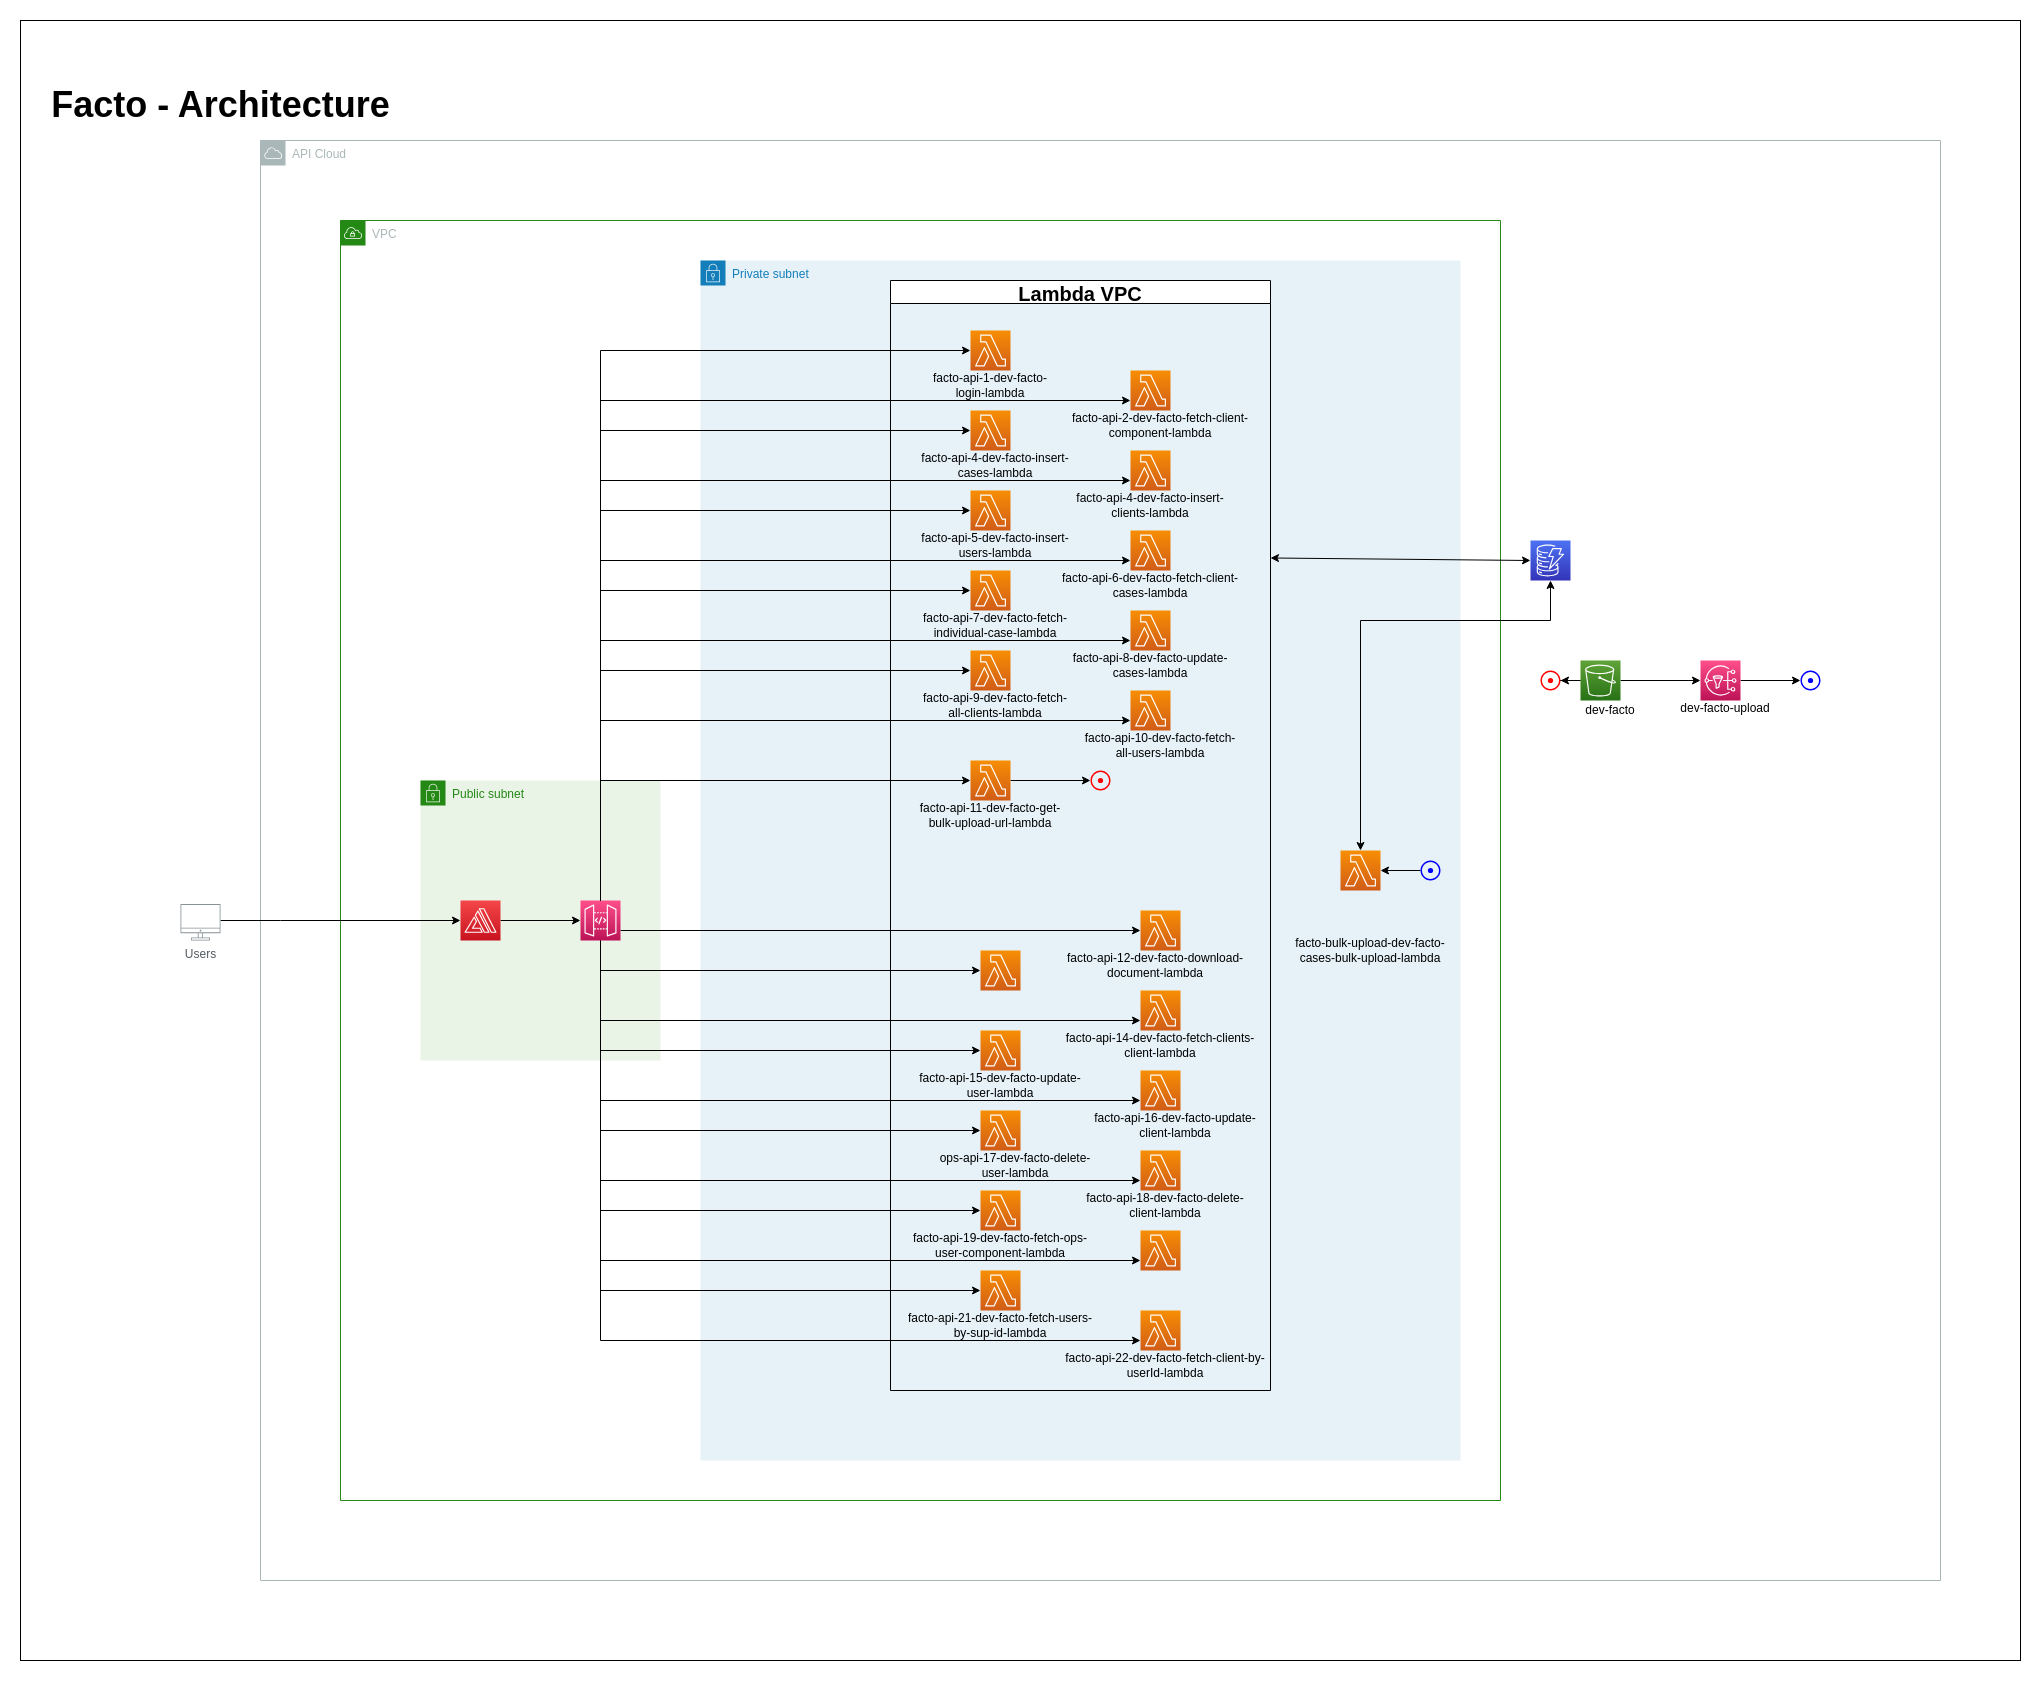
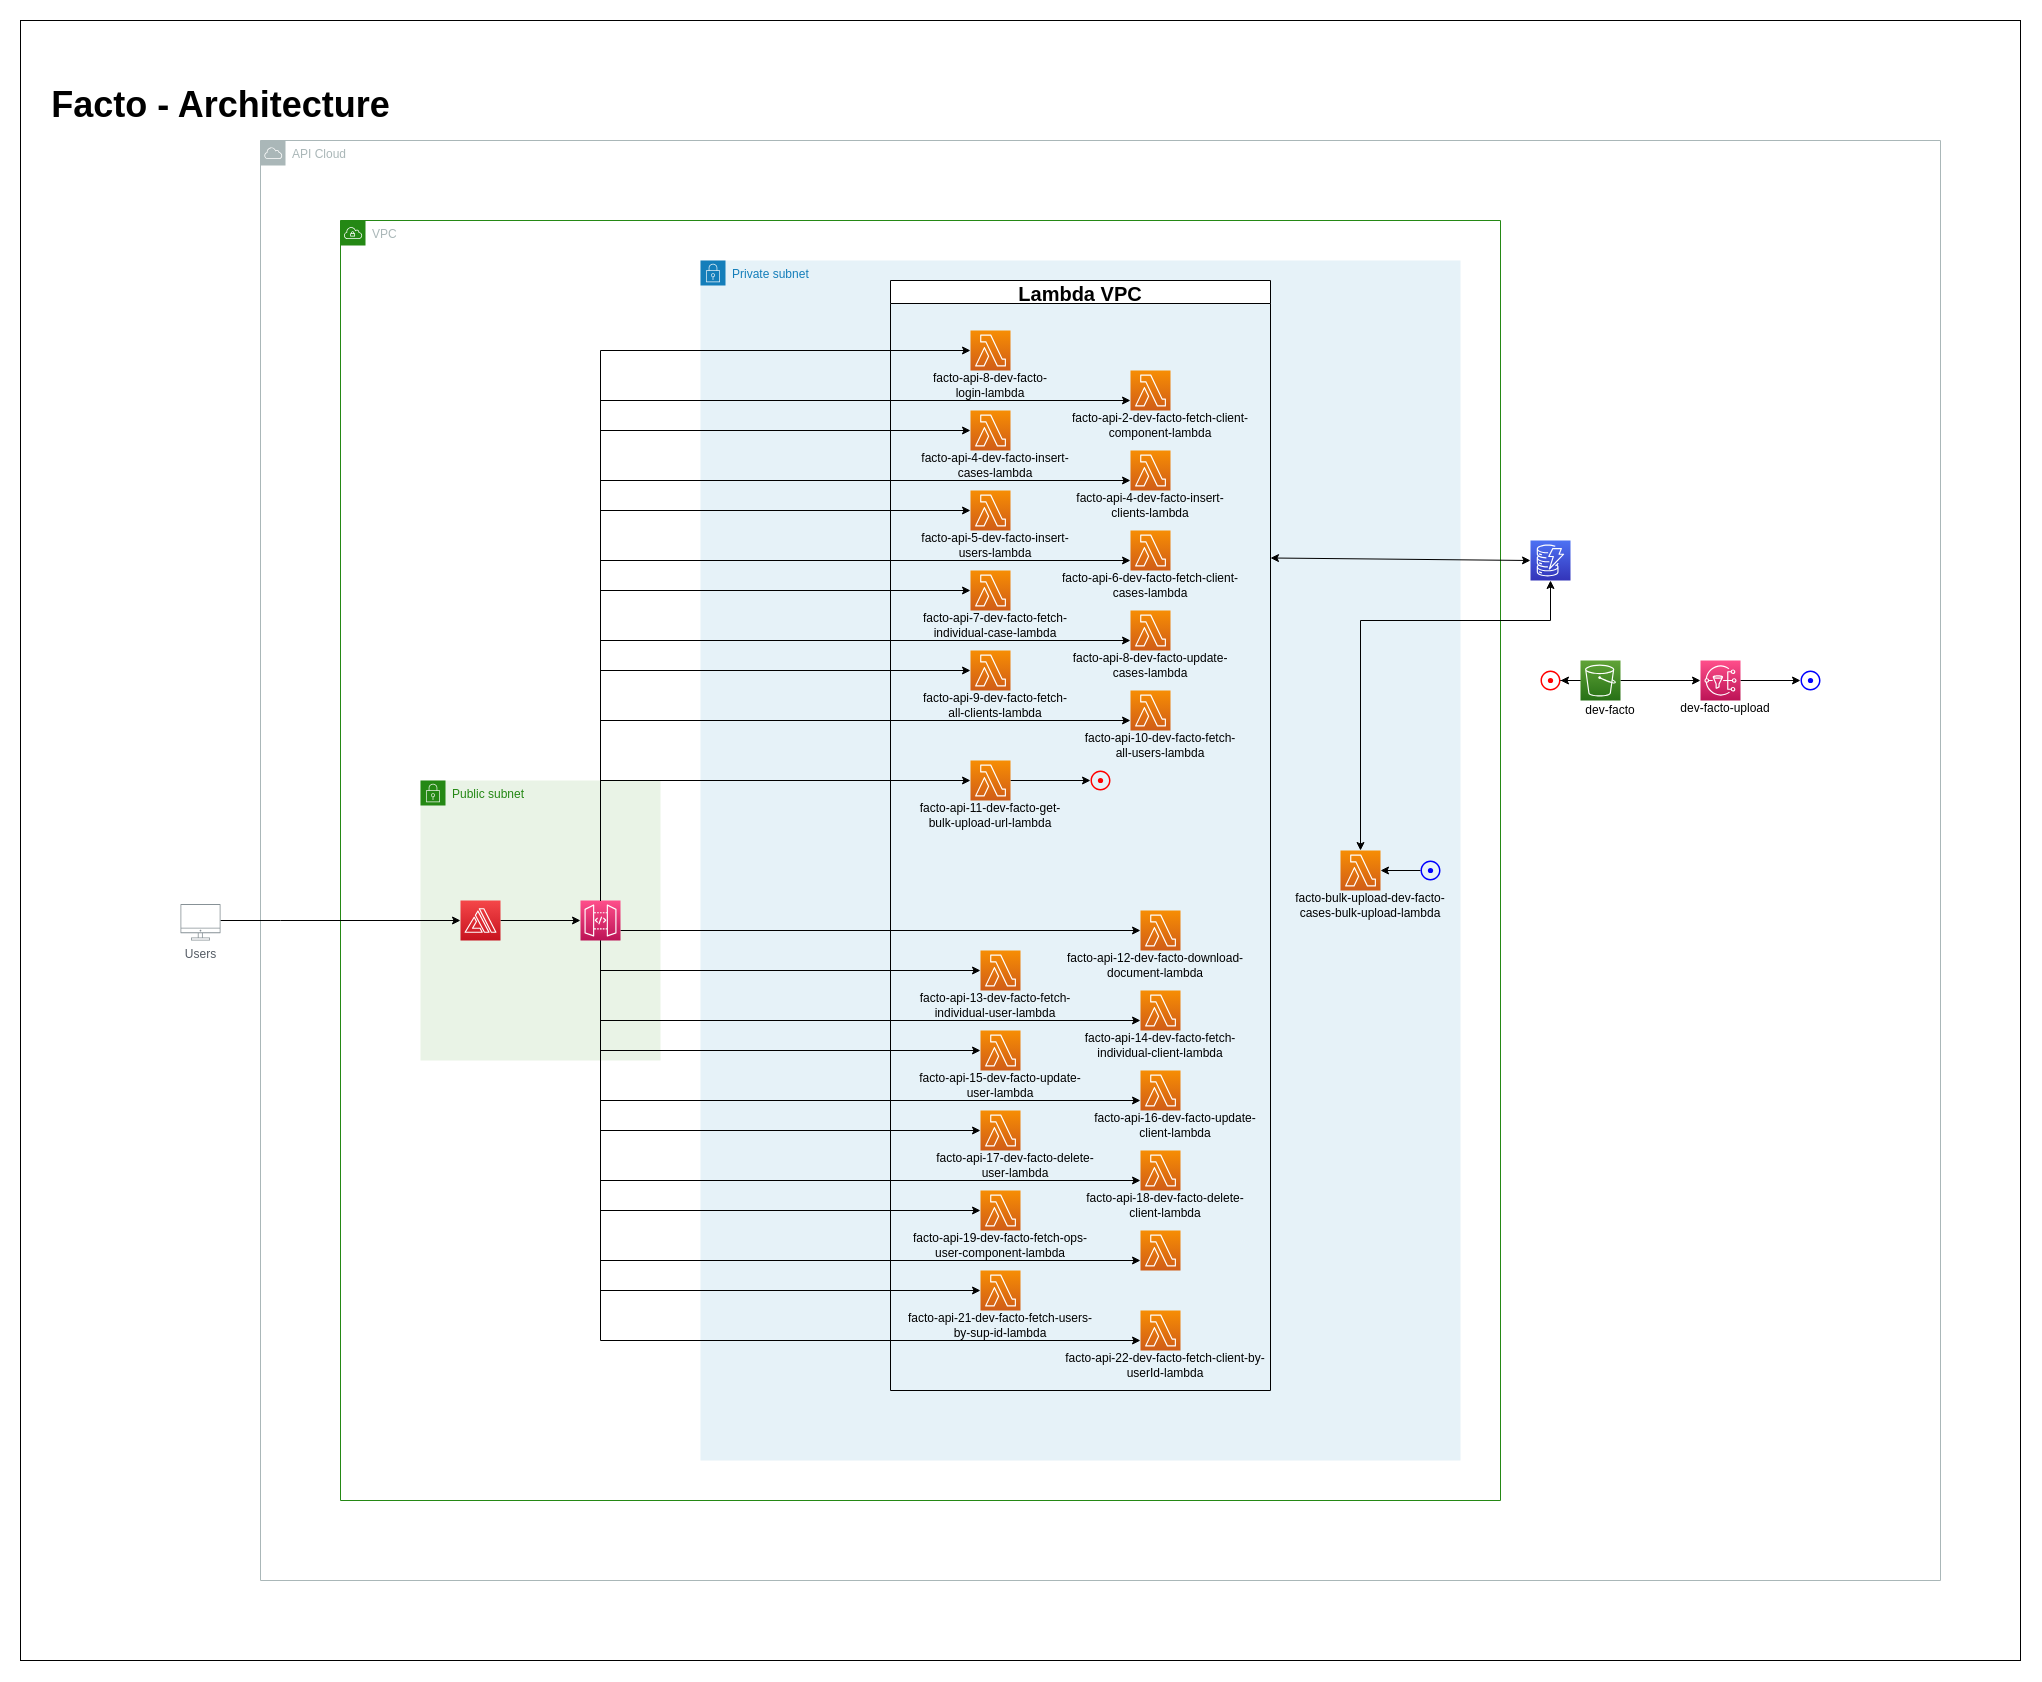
node "facto-api-1-dev-facto-login-lambda": label "facto-api-1-dev-facto-login-lambda" -> "facto-api-8-dev-facto-login-lambda"
node "facto-bulk-upload-dev-facto-cases-bulk-upload-lambda": moved (1371, 951) -> (1371, 906)
node "facto-api-13-dev-facto-fetch-individual-user-lambda": added
node "facto-api-14-dev-facto-fetch-clients-client-lambda": label "facto-api-14-dev-facto-fetch-clients-client-lambda" -> "facto-api-14-dev-facto-fetch-individual-client-lambda"
node "ops-api-17-dev-facto-delete-user-lambda": label "ops-api-17-dev-facto-delete-user-lambda" -> "facto-api-17-dev-facto-delete-user-lambda"
